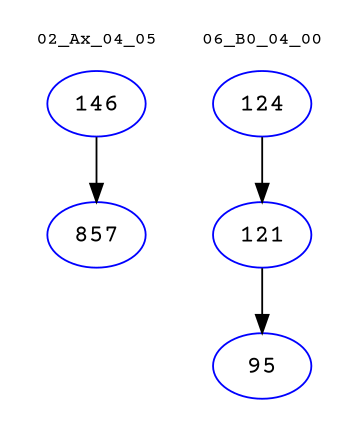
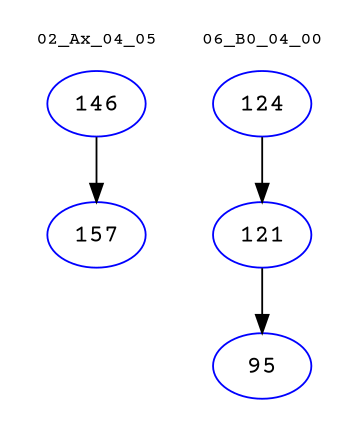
node "857": label "857" -> "157"
